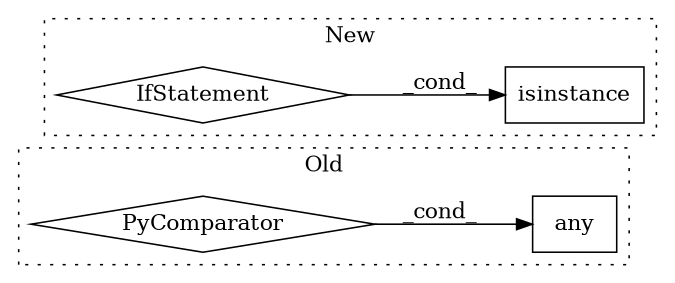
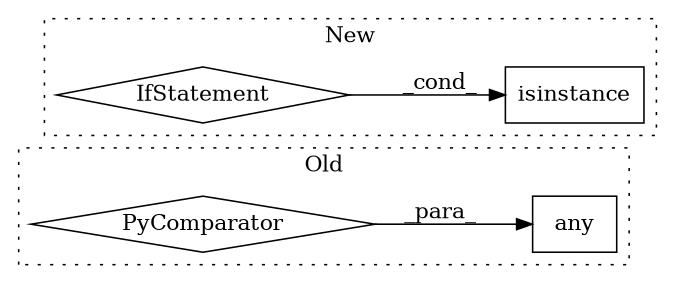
edge "PyComparator" -> "any": label "_cond_" -> "_para_"
